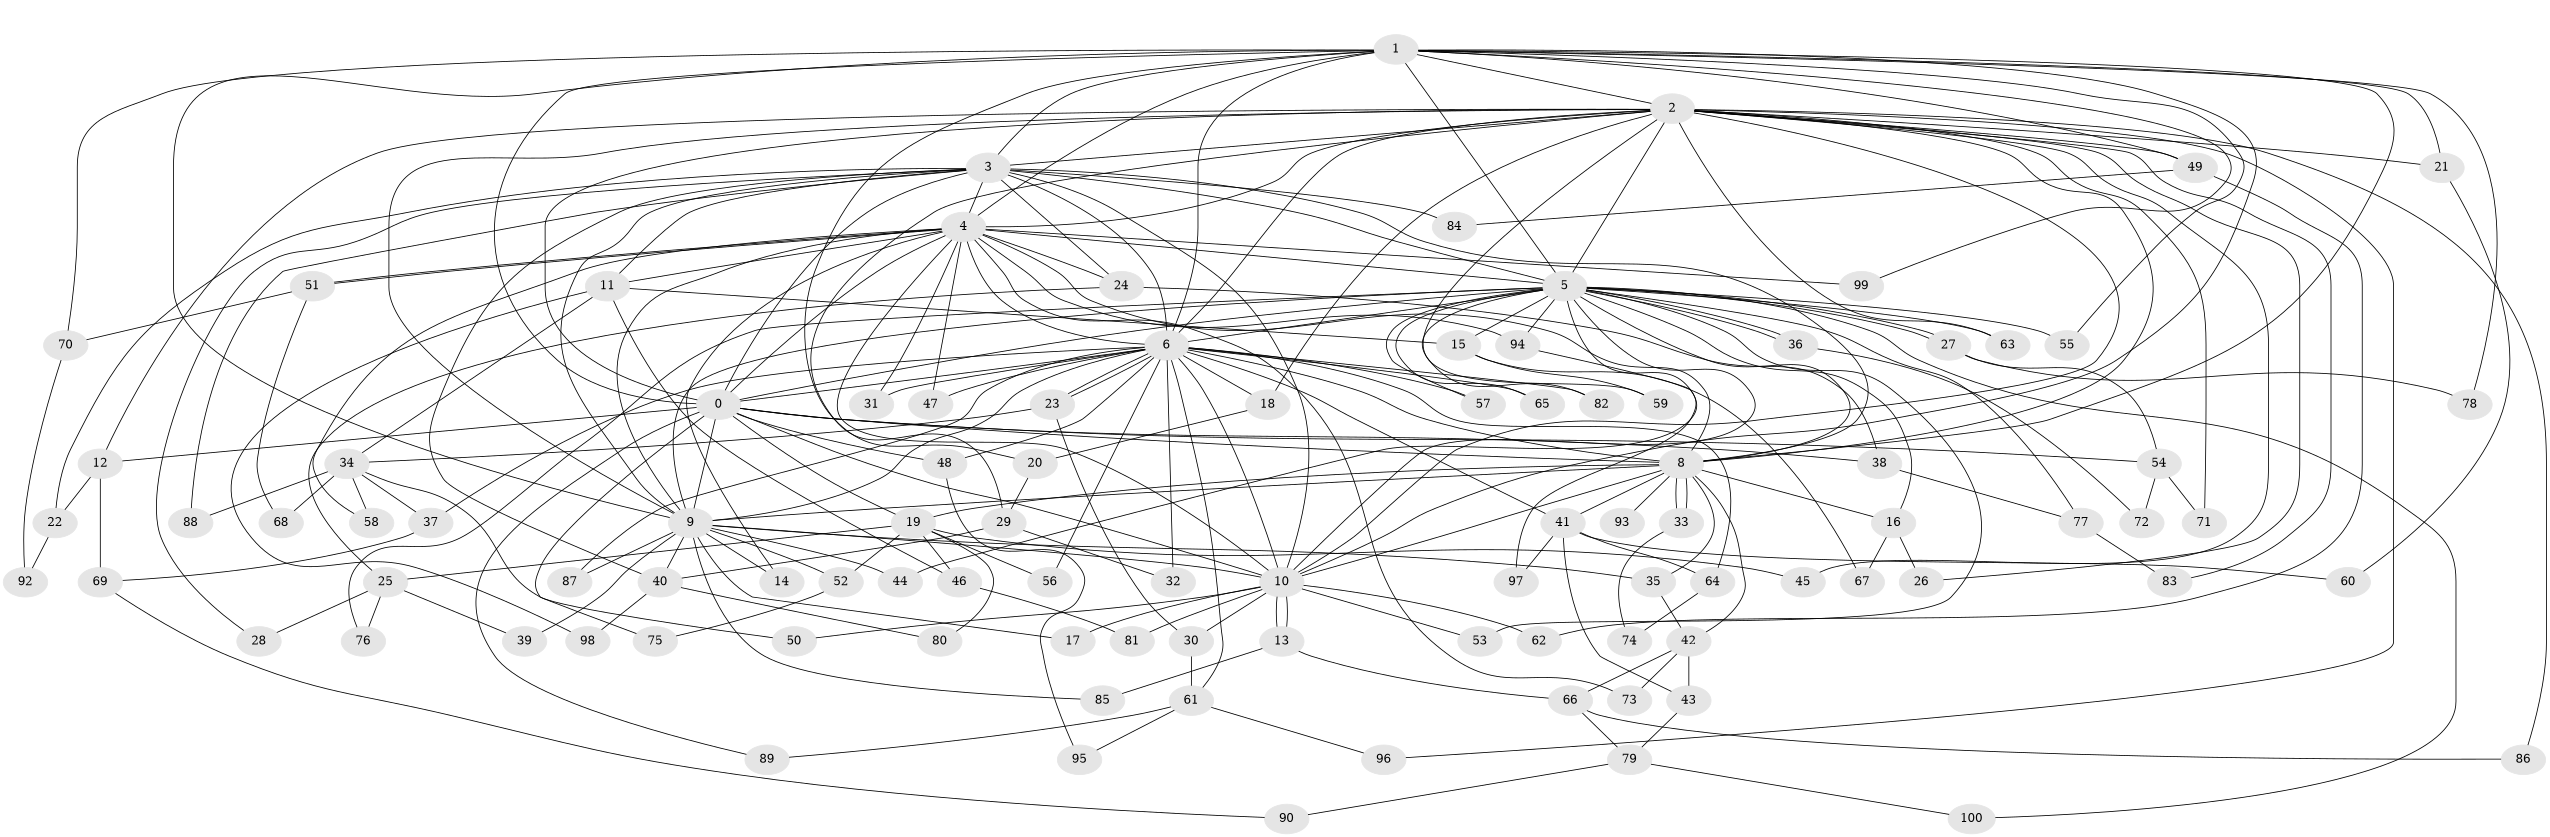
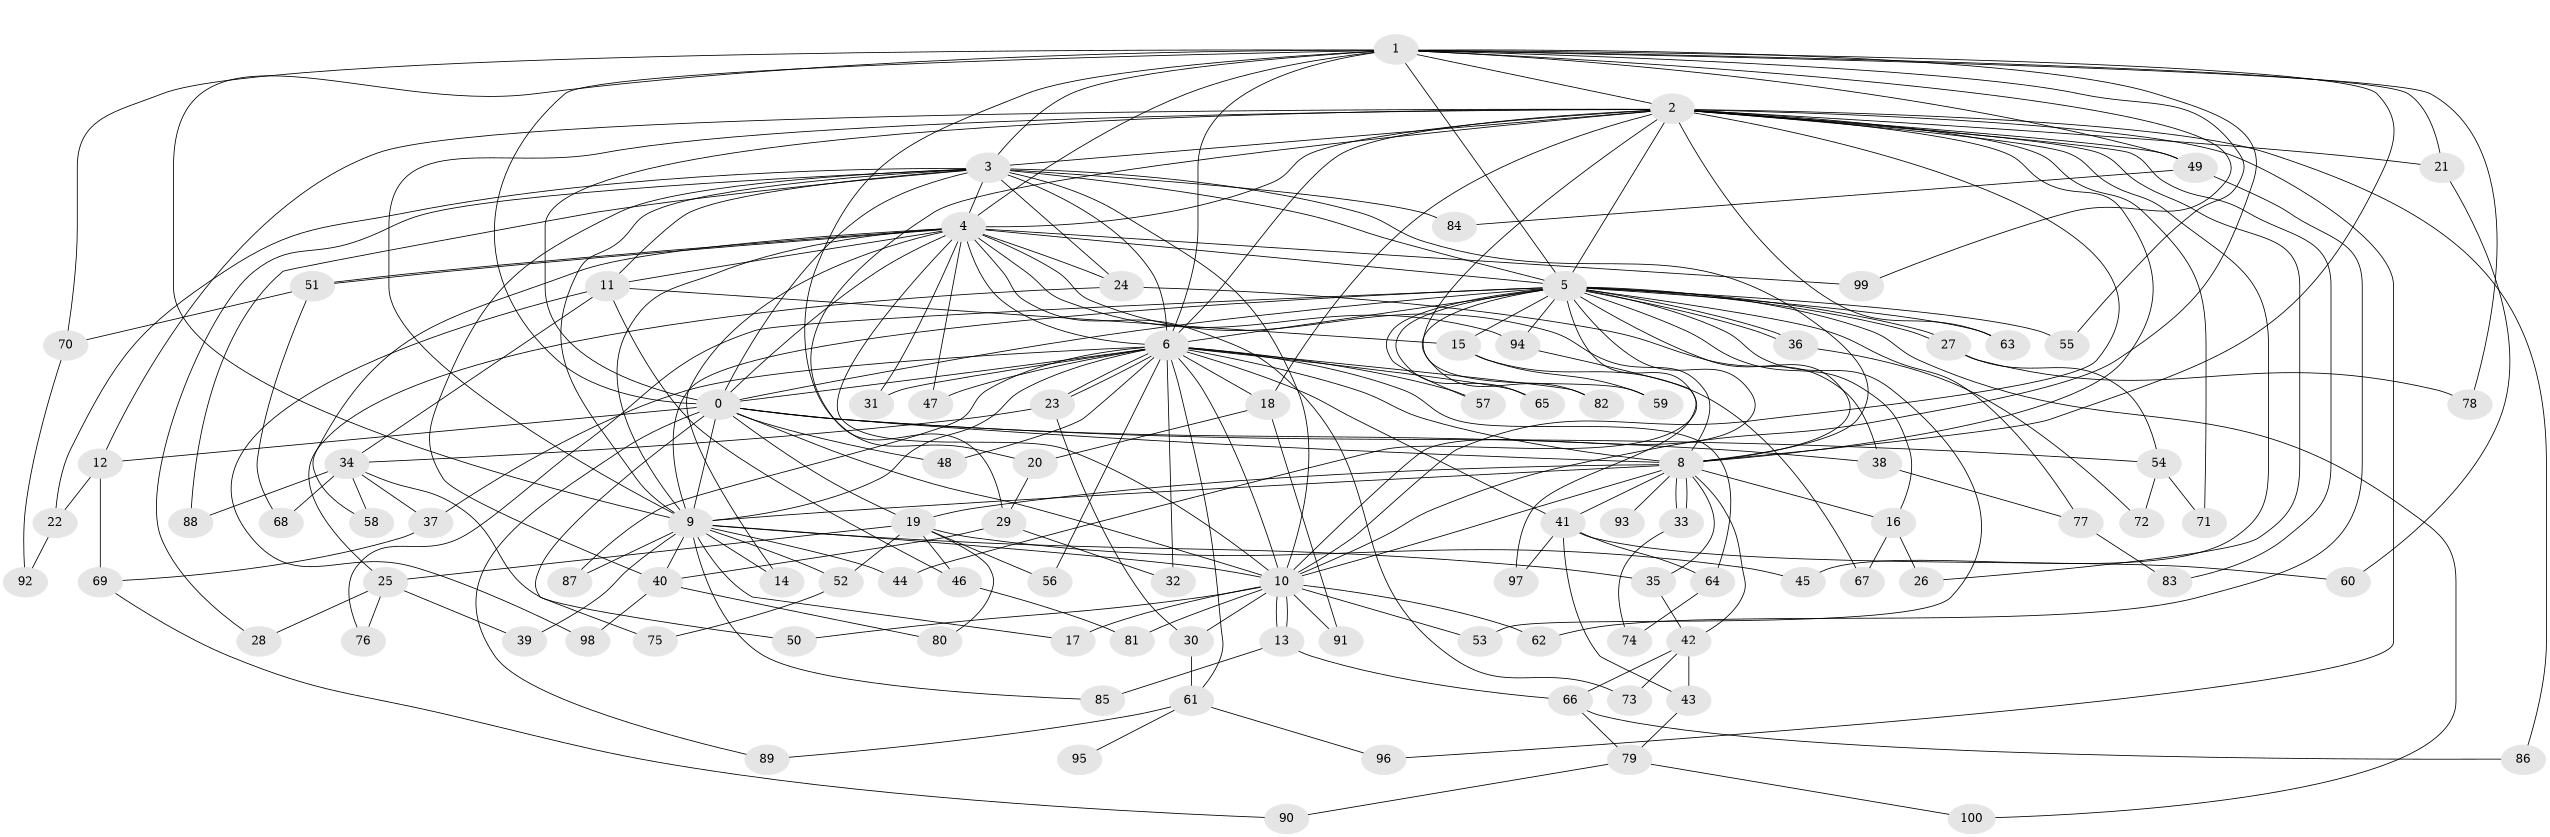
edge "48" -- "95": removed
node "91": added
